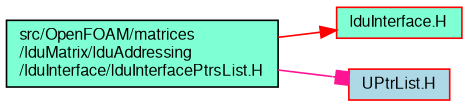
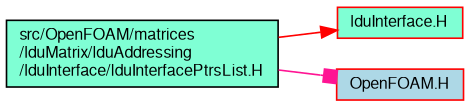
node "UPtrList.H": label "UPtrList.H" -> "OpenFOAM.H"
